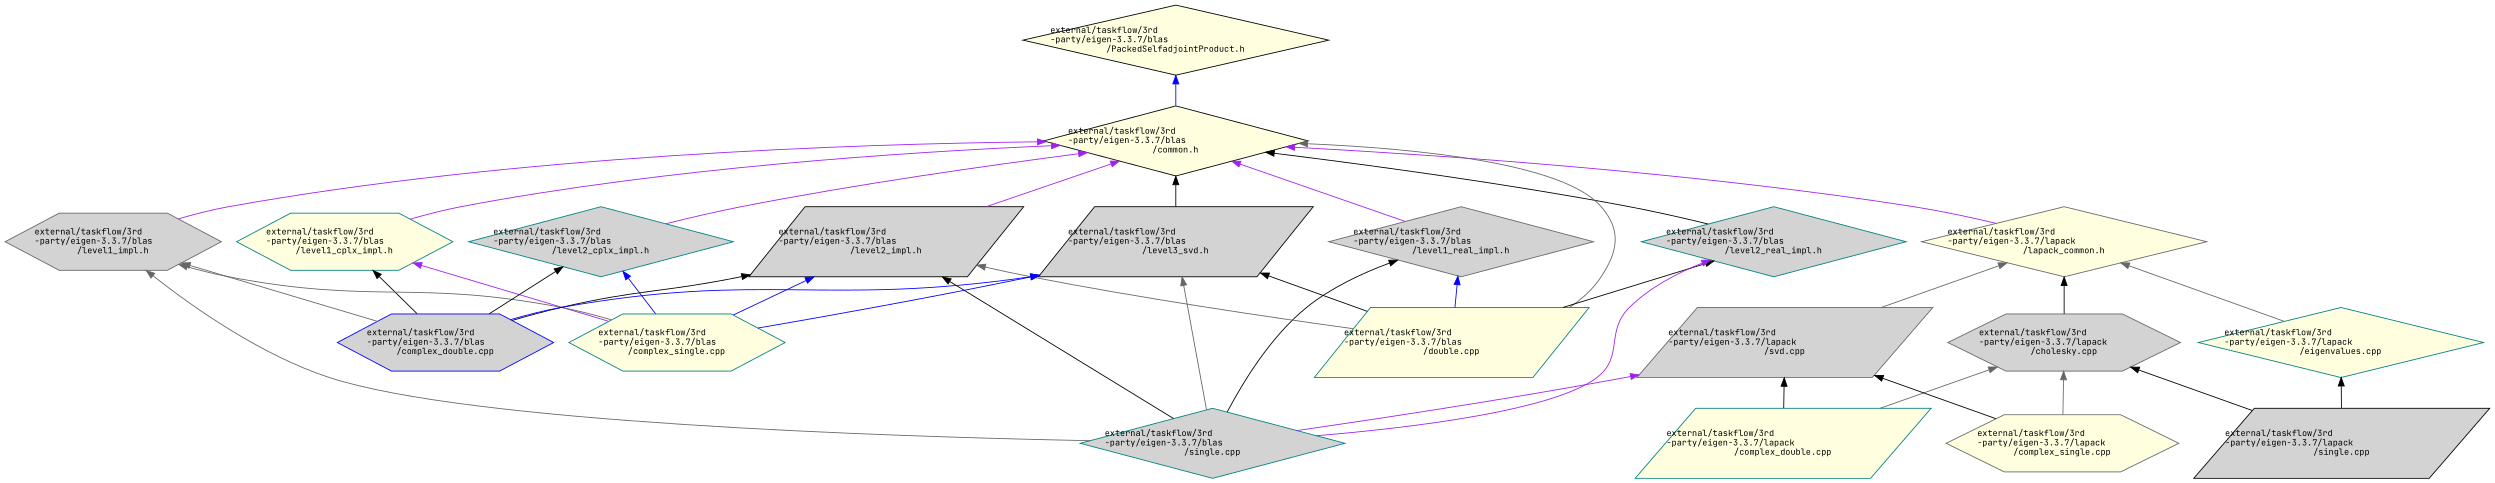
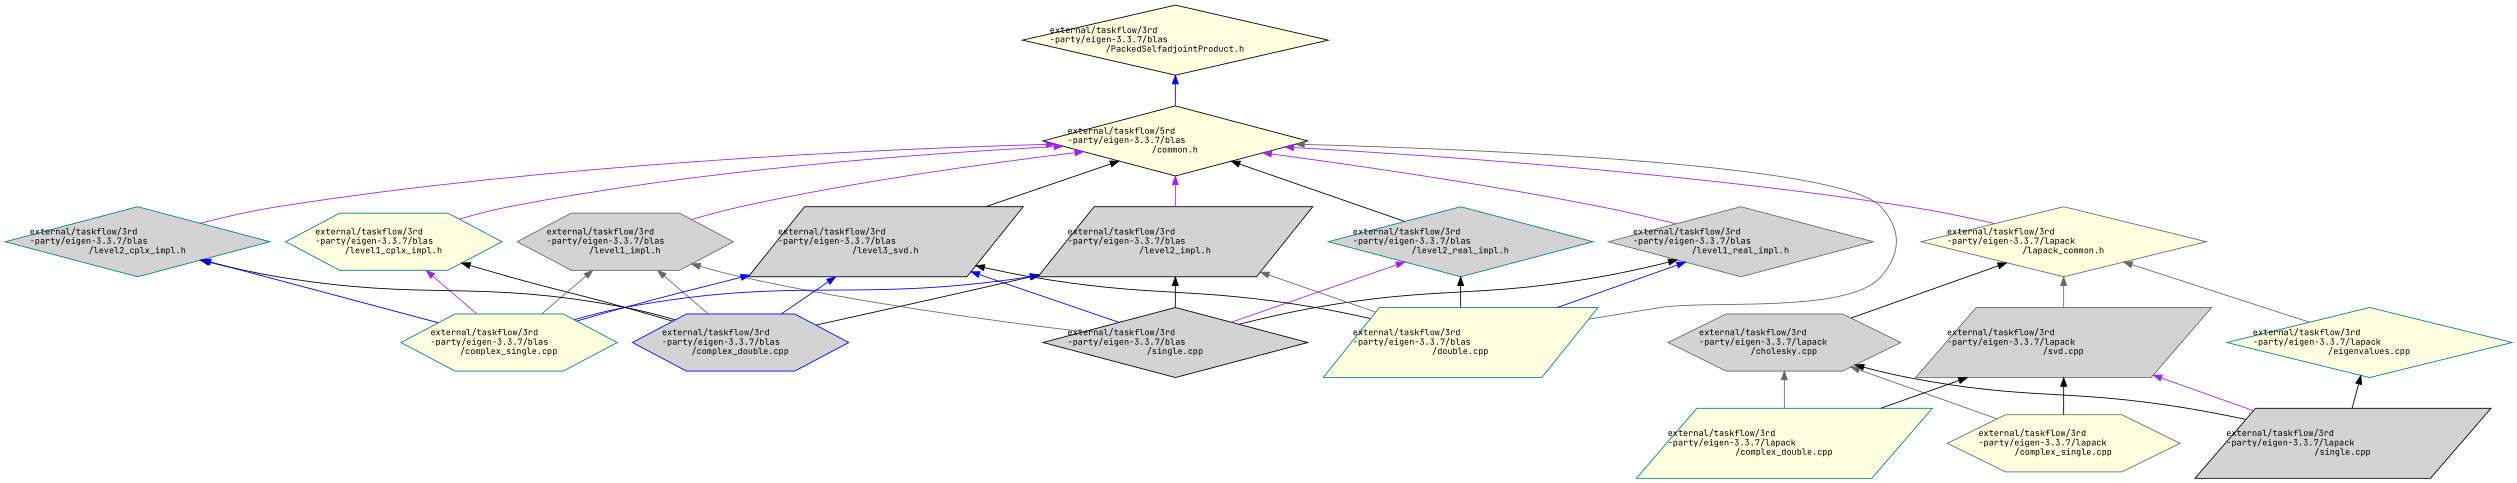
node "external/taskflow/3rd -party/eigen-3.3.7/blas /common.h": label "external/taskflow/3rd -party/eigen-3.3.7/blas /common.h" -> "external/taskflow/5rd -party/eigen-3.3.7/blas /common.h"
edge "external/taskflow/3rd -party/eigen-3.3.7/blas /single.cpp" -> "external/taskflow/3rd -party/eigen-3.3.7/blas /level3_svd.h": color gray40 -> blue
edge "external/taskflow/3rd -party/eigen-3.3.7/blas /single.cpp" -> "external/taskflow/3rd -party/eigen-3.3.7/lapack /svd.cpp": now "external/taskflow/3rd -party/eigen-3.3.7/lapack /single.cpp" -> "external/taskflow/3rd -party/eigen-3.3.7/lapack /svd.cpp"
node "external/taskflow/3rd -party/eigen-3.3.7/blas /single.cpp": color teal -> black
